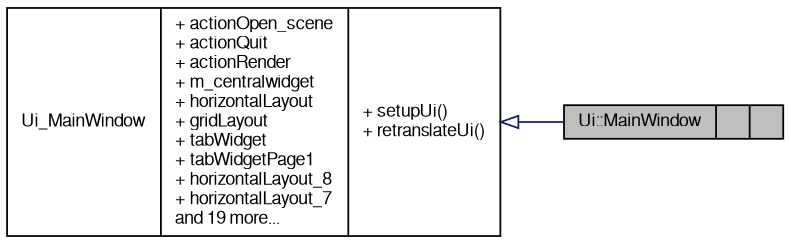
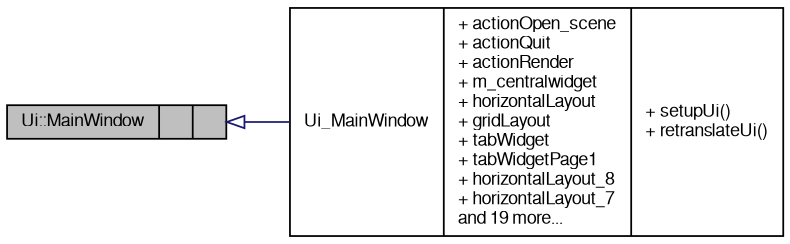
edge "Ui::MainWindow" -> "Ui_MainWindow": reversed
